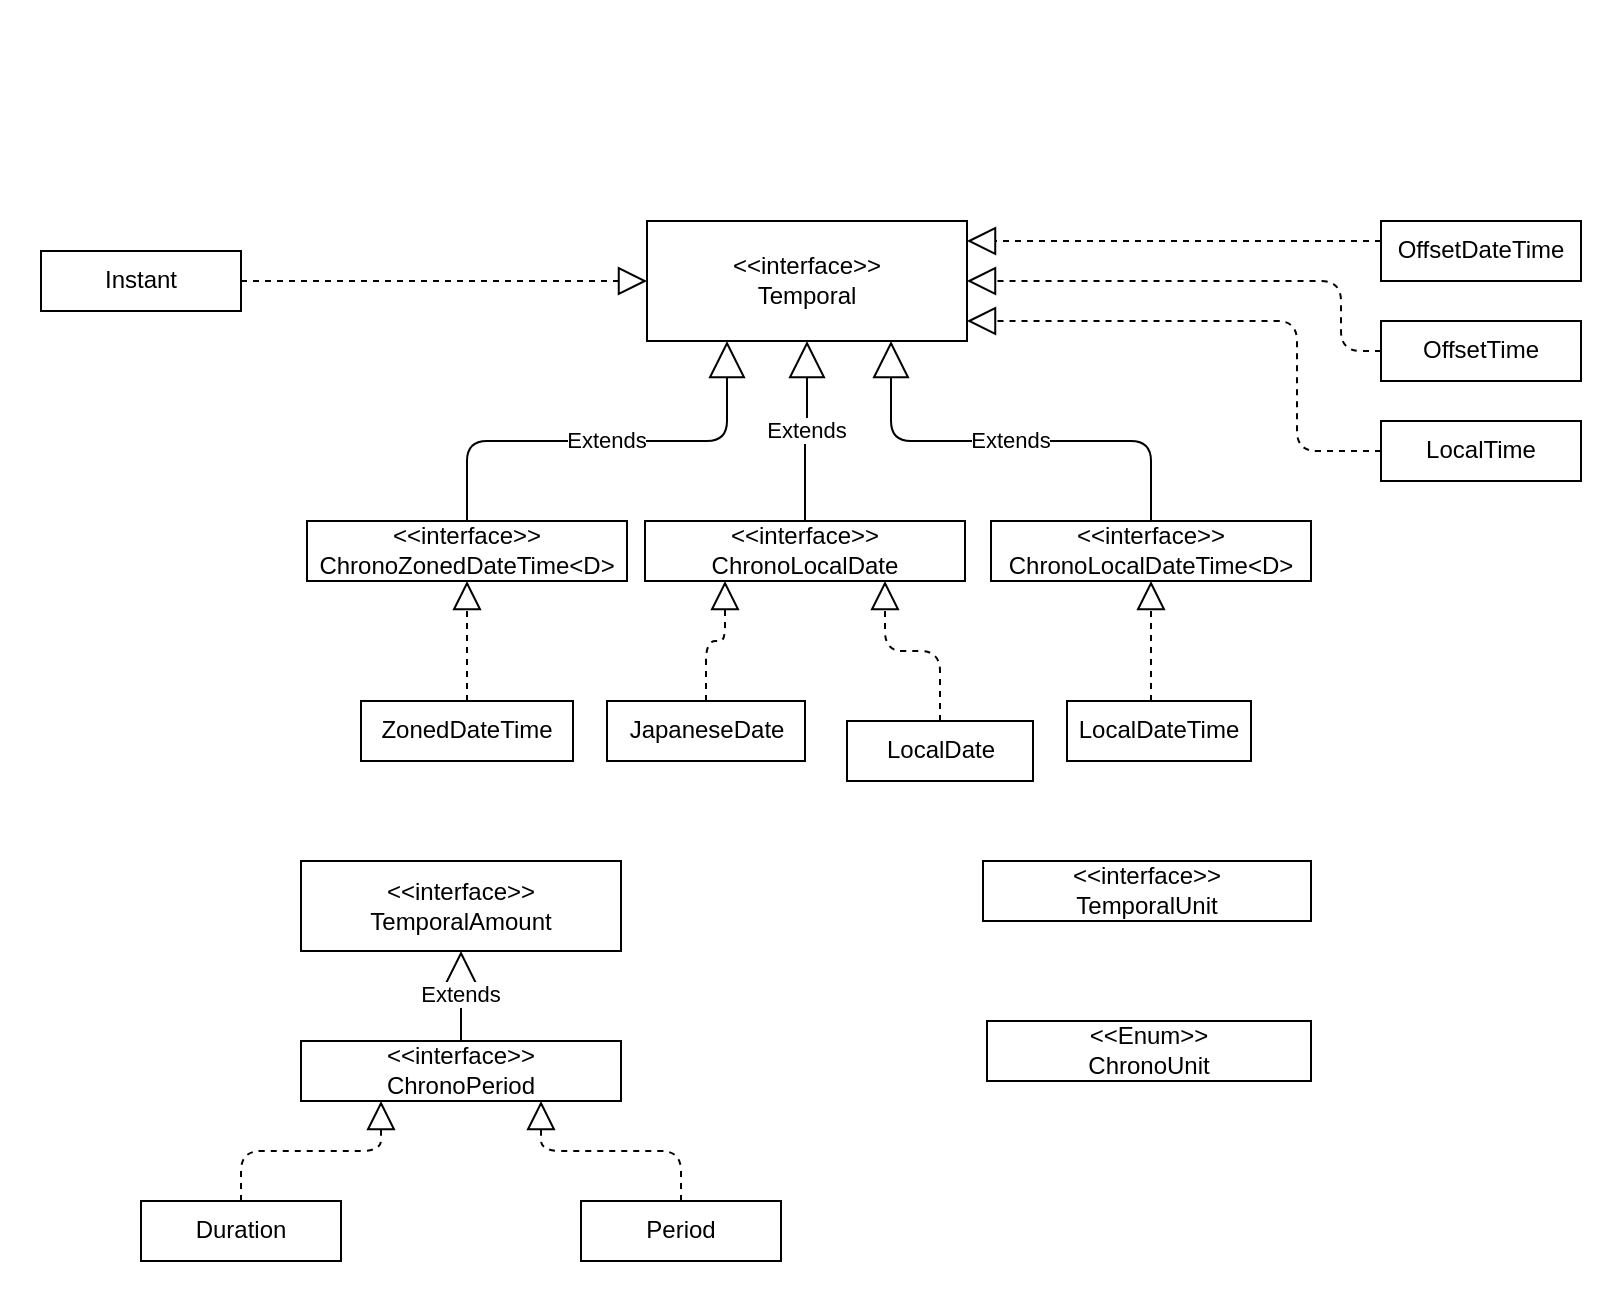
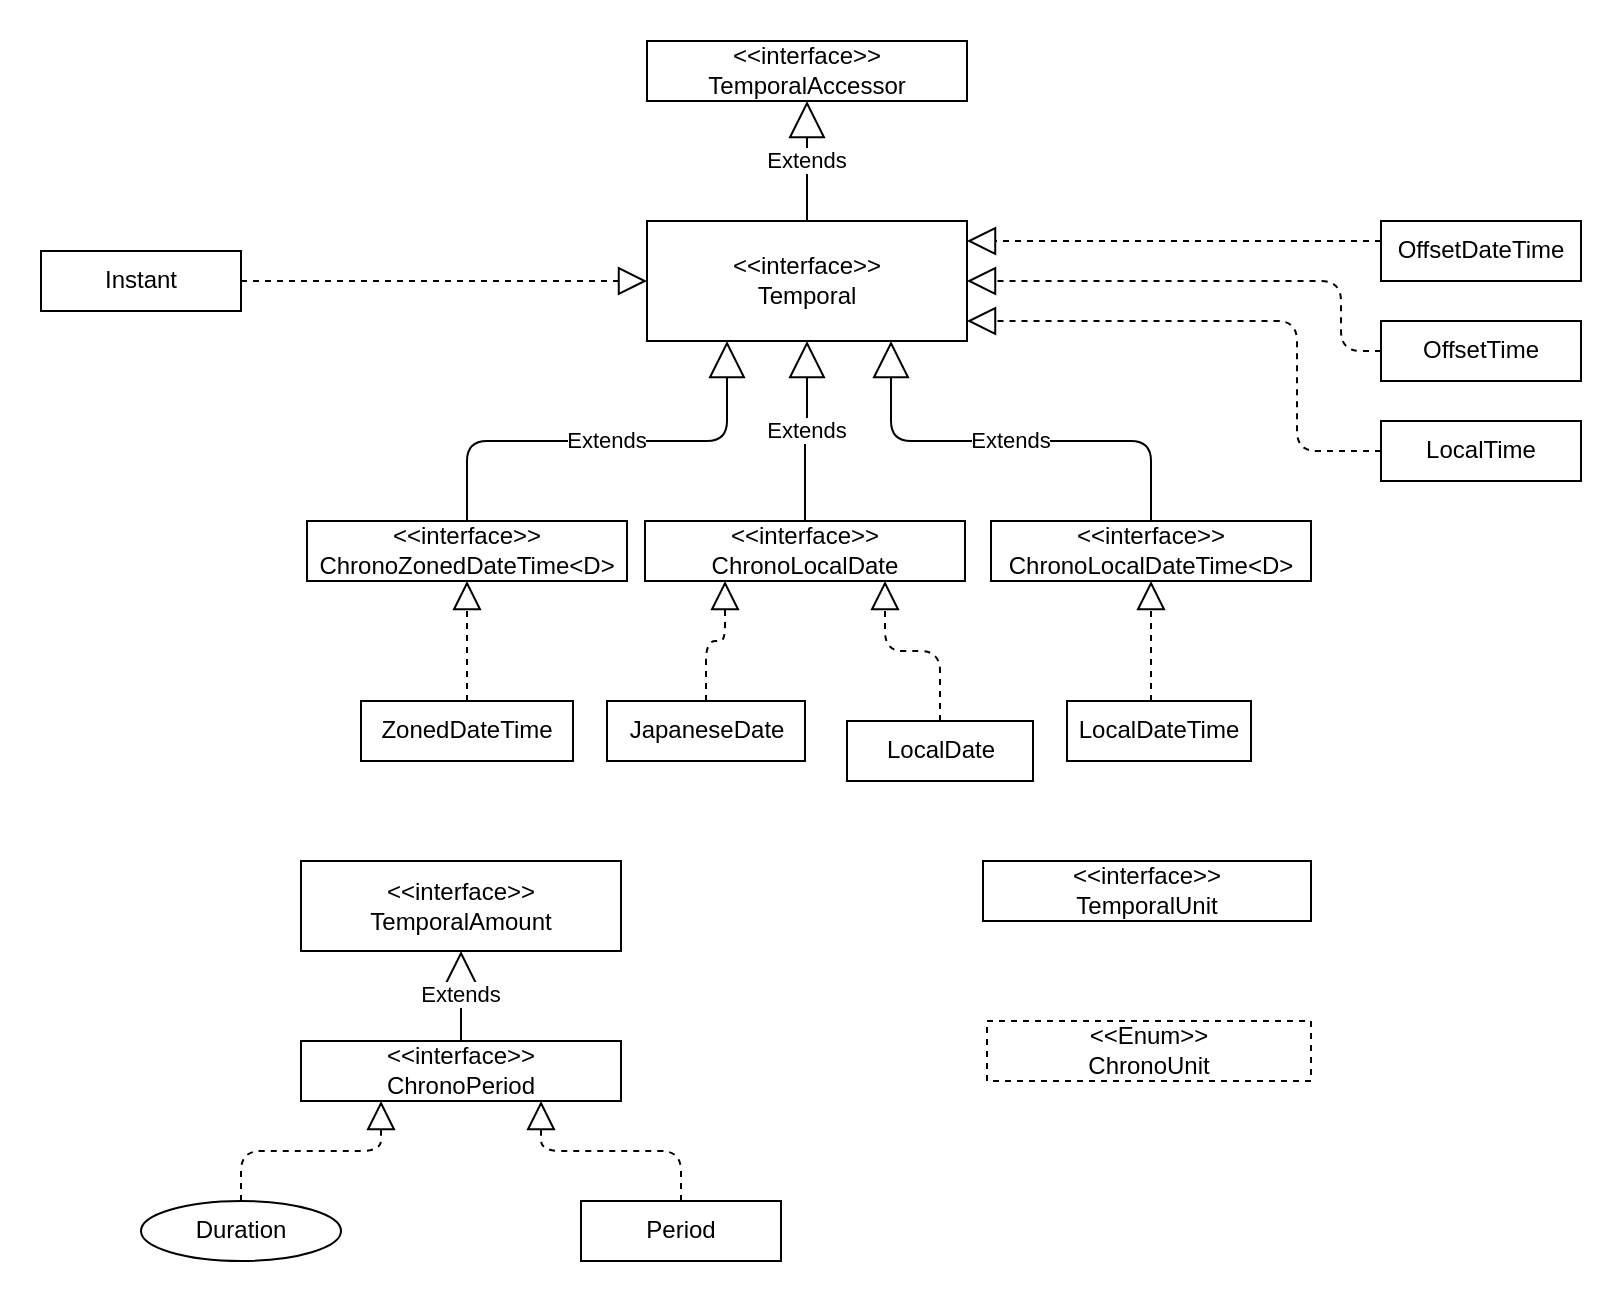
node "<<interface>> TemporalAccessor": added
edge "<<interface>> Temporal" -> "<<interface>> TemporalAccessor": added, label "Extends"
node "<<Enum>> ChronoUnit": style solid -> dashed
node "Duration": shape rectangle -> ellipse
